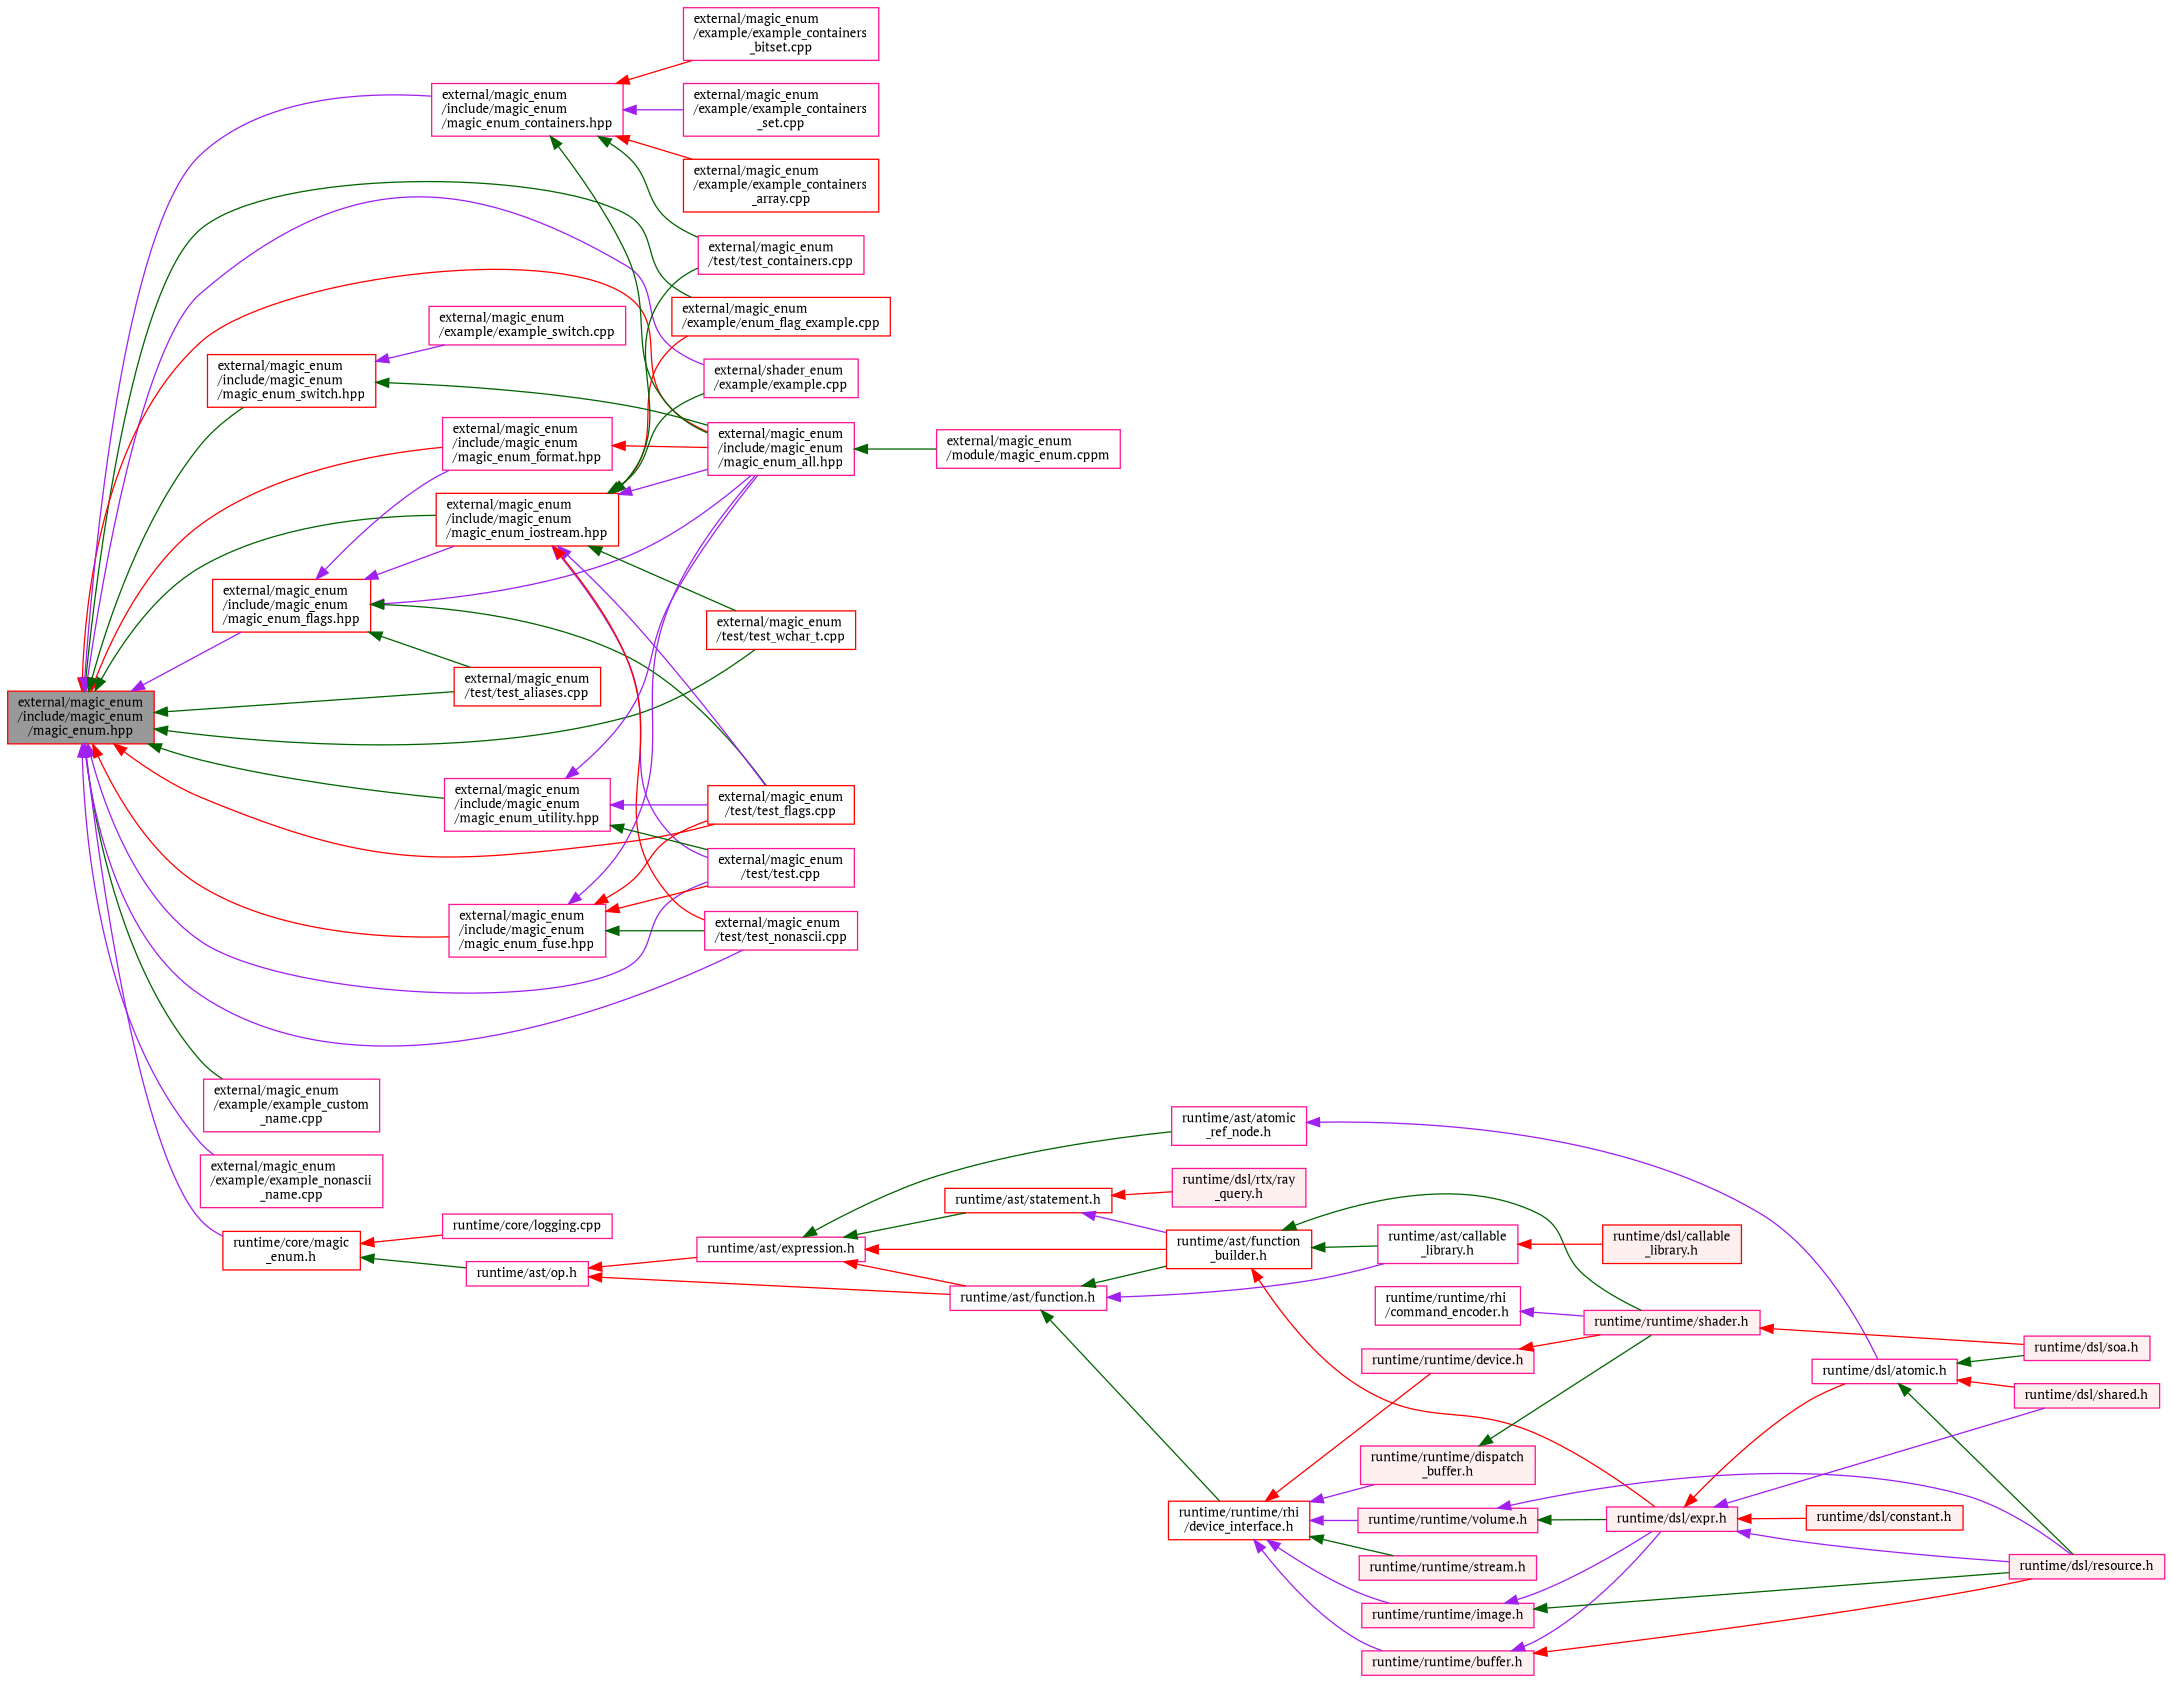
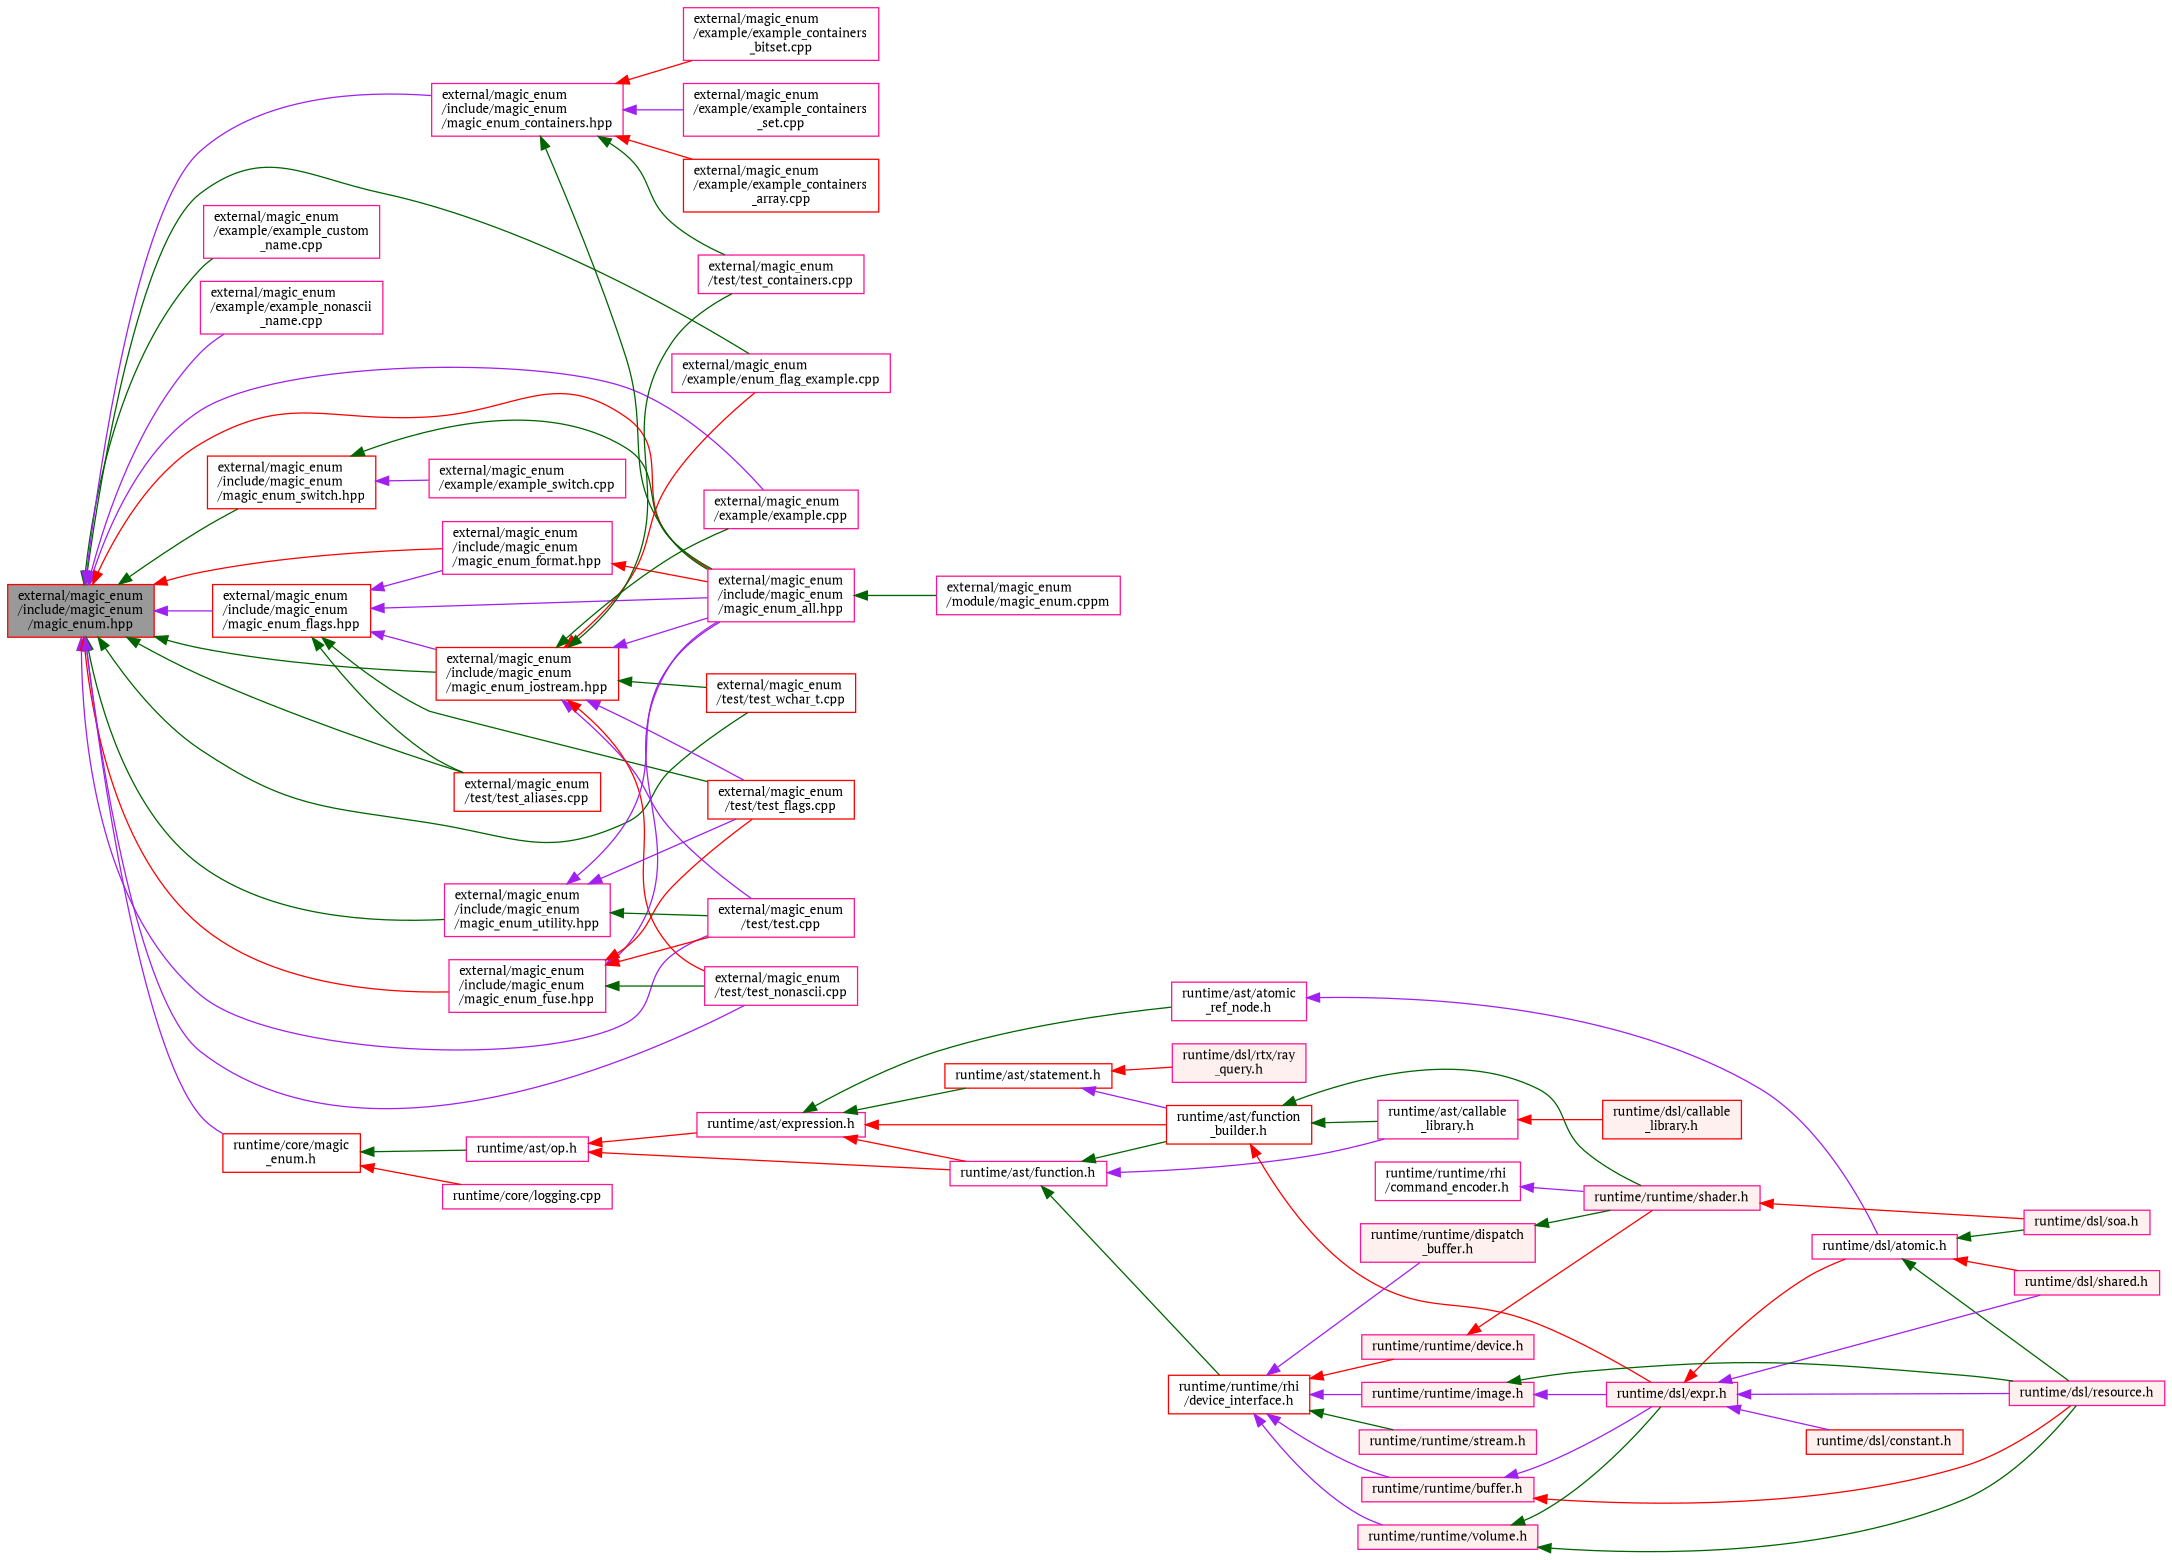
node "external/magic_enum /example/enum_flag_example.cpp": color red -> deeppink
node "external/shader_enum /example/example.cpp": label "external/shader_enum /example/example.cpp" -> "external/magic_enum /example/example.cpp"
edge "external/magic_enum /test/test_flags.cpp" -> "external/magic_enum /include/magic_enum /magic_enum.hpp": removed
edge "runtime/dsl/resource.h" -> "runtime/runtime/volume.h": color purple -> darkgreen
edge "runtime/dsl/constant.h" -> "runtime/dsl/expr.h": color red -> purple
